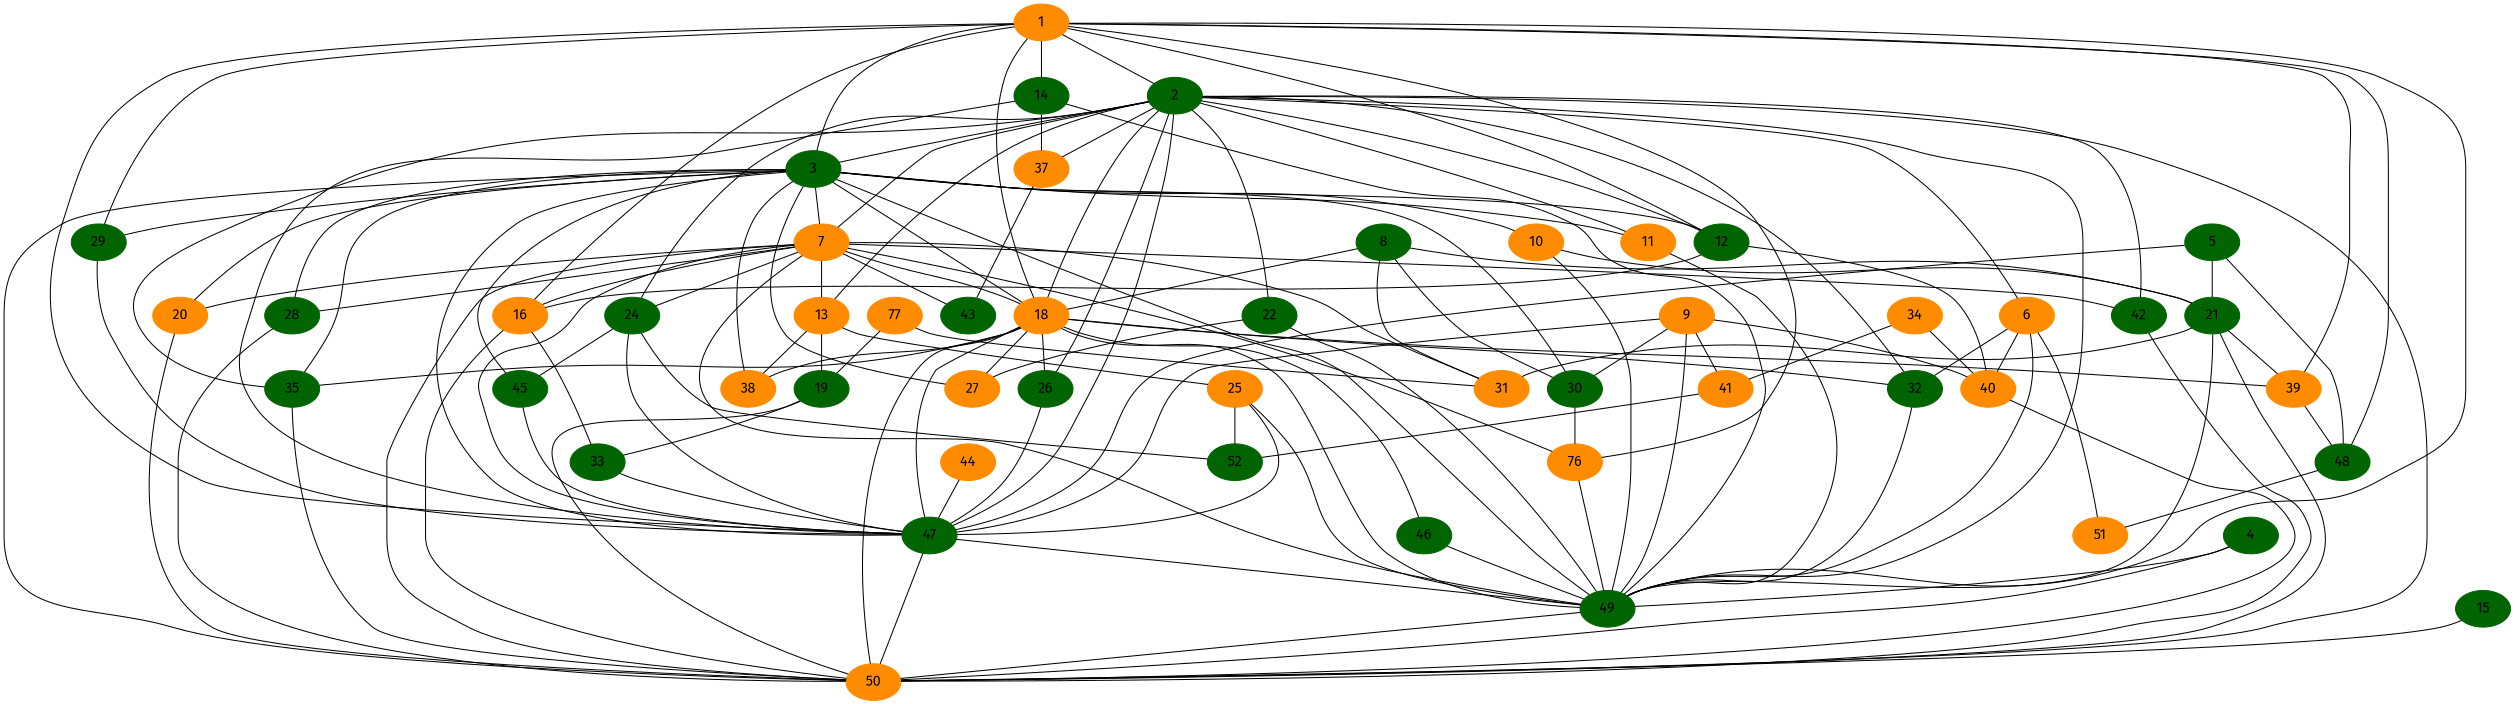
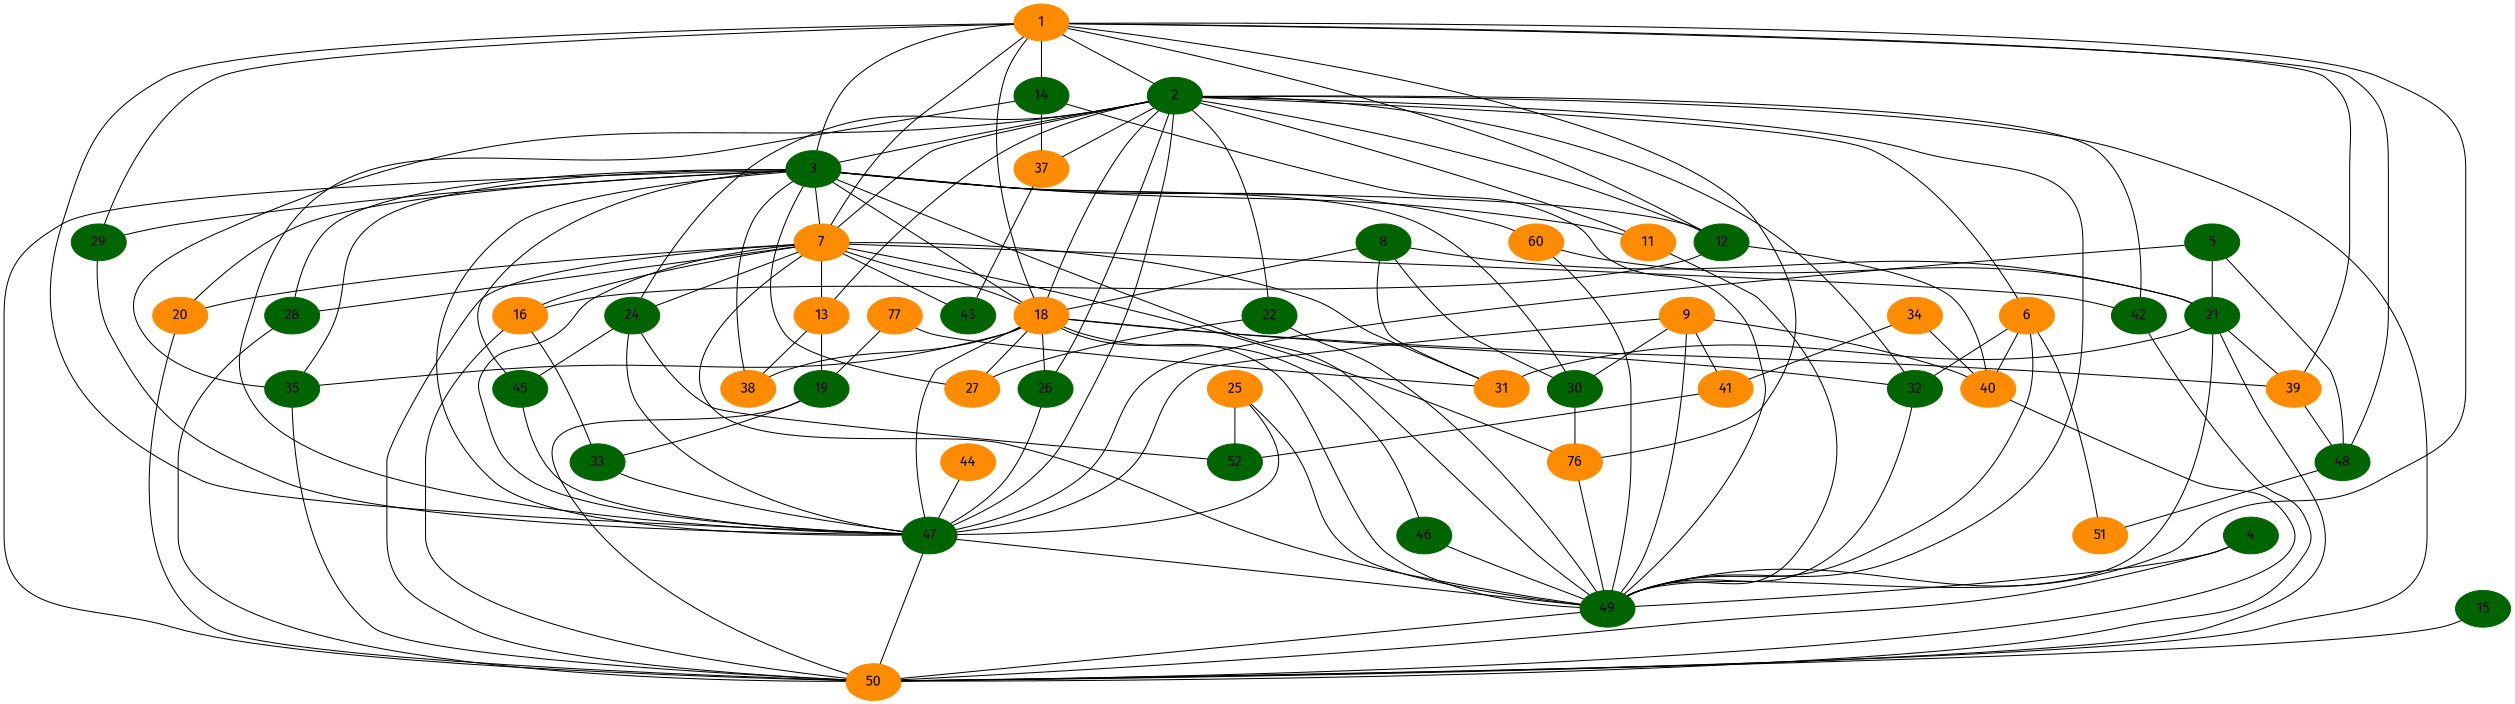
edge "1" -- "16": now "1" -- "7"
node "10": label "10" -> "60"
edge "13" -- "25": removed
edge "18" -- "50": removed
